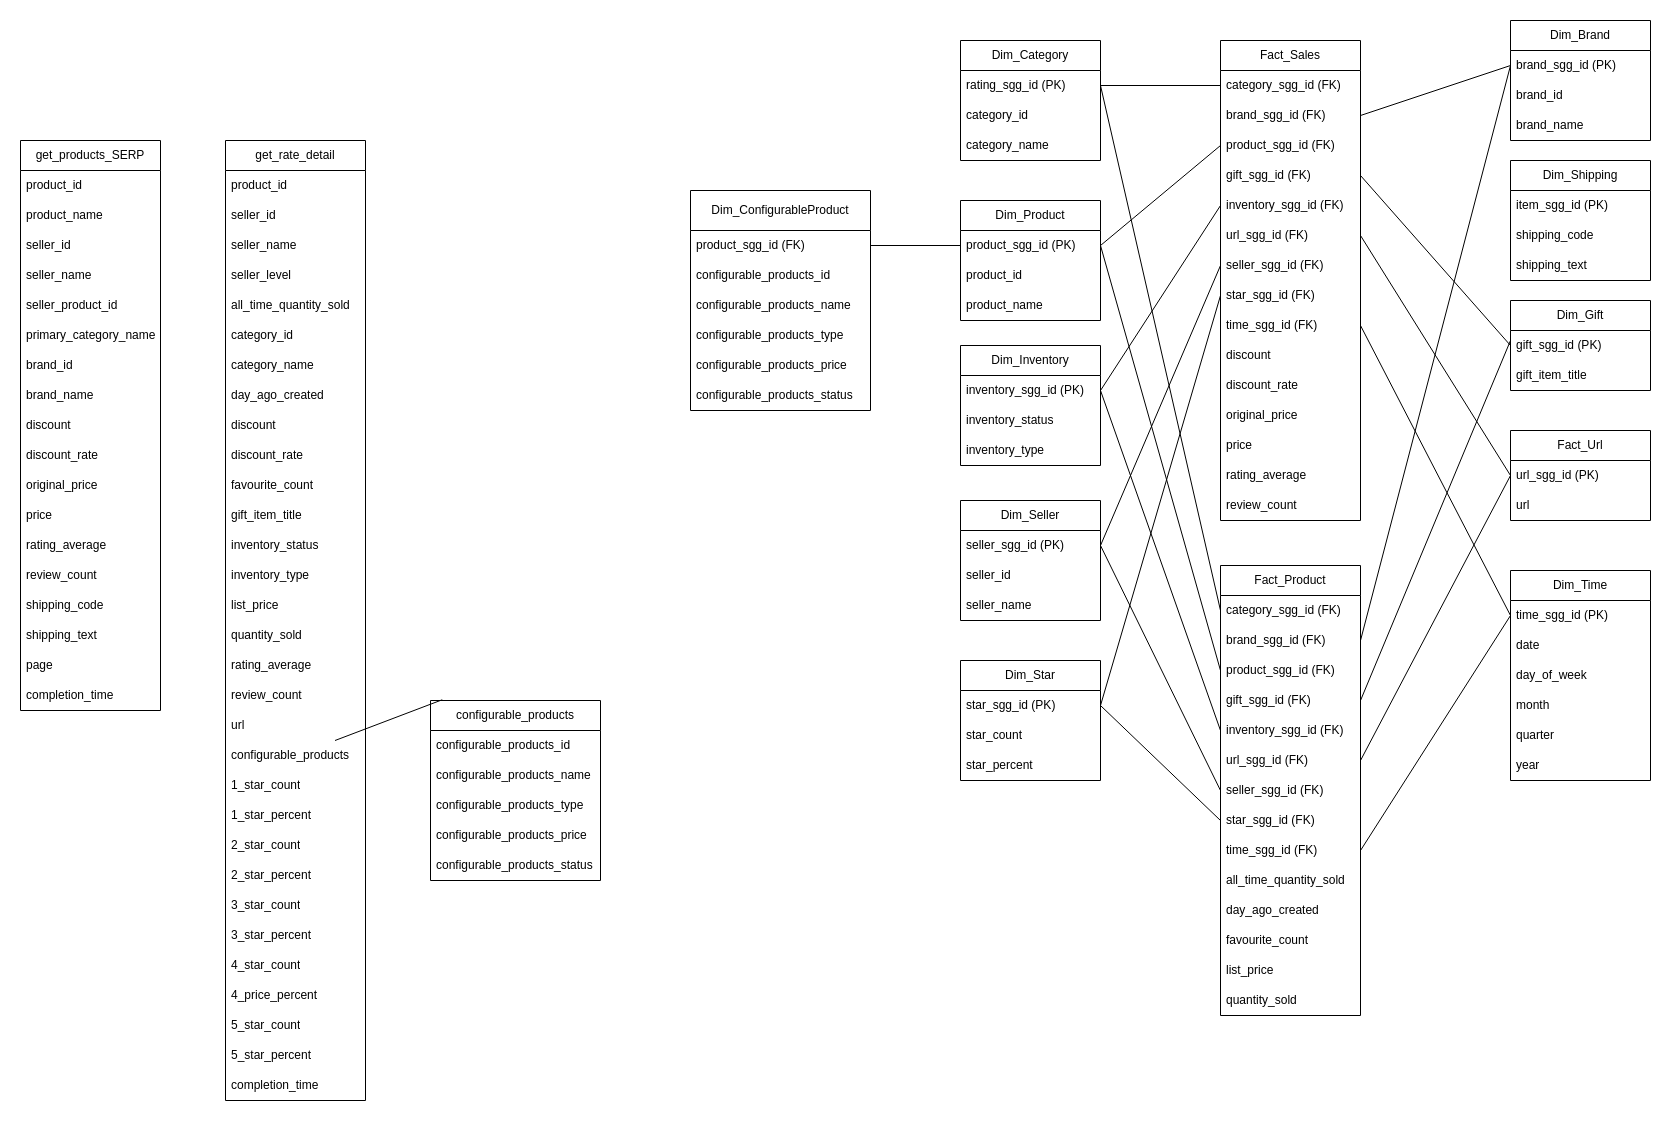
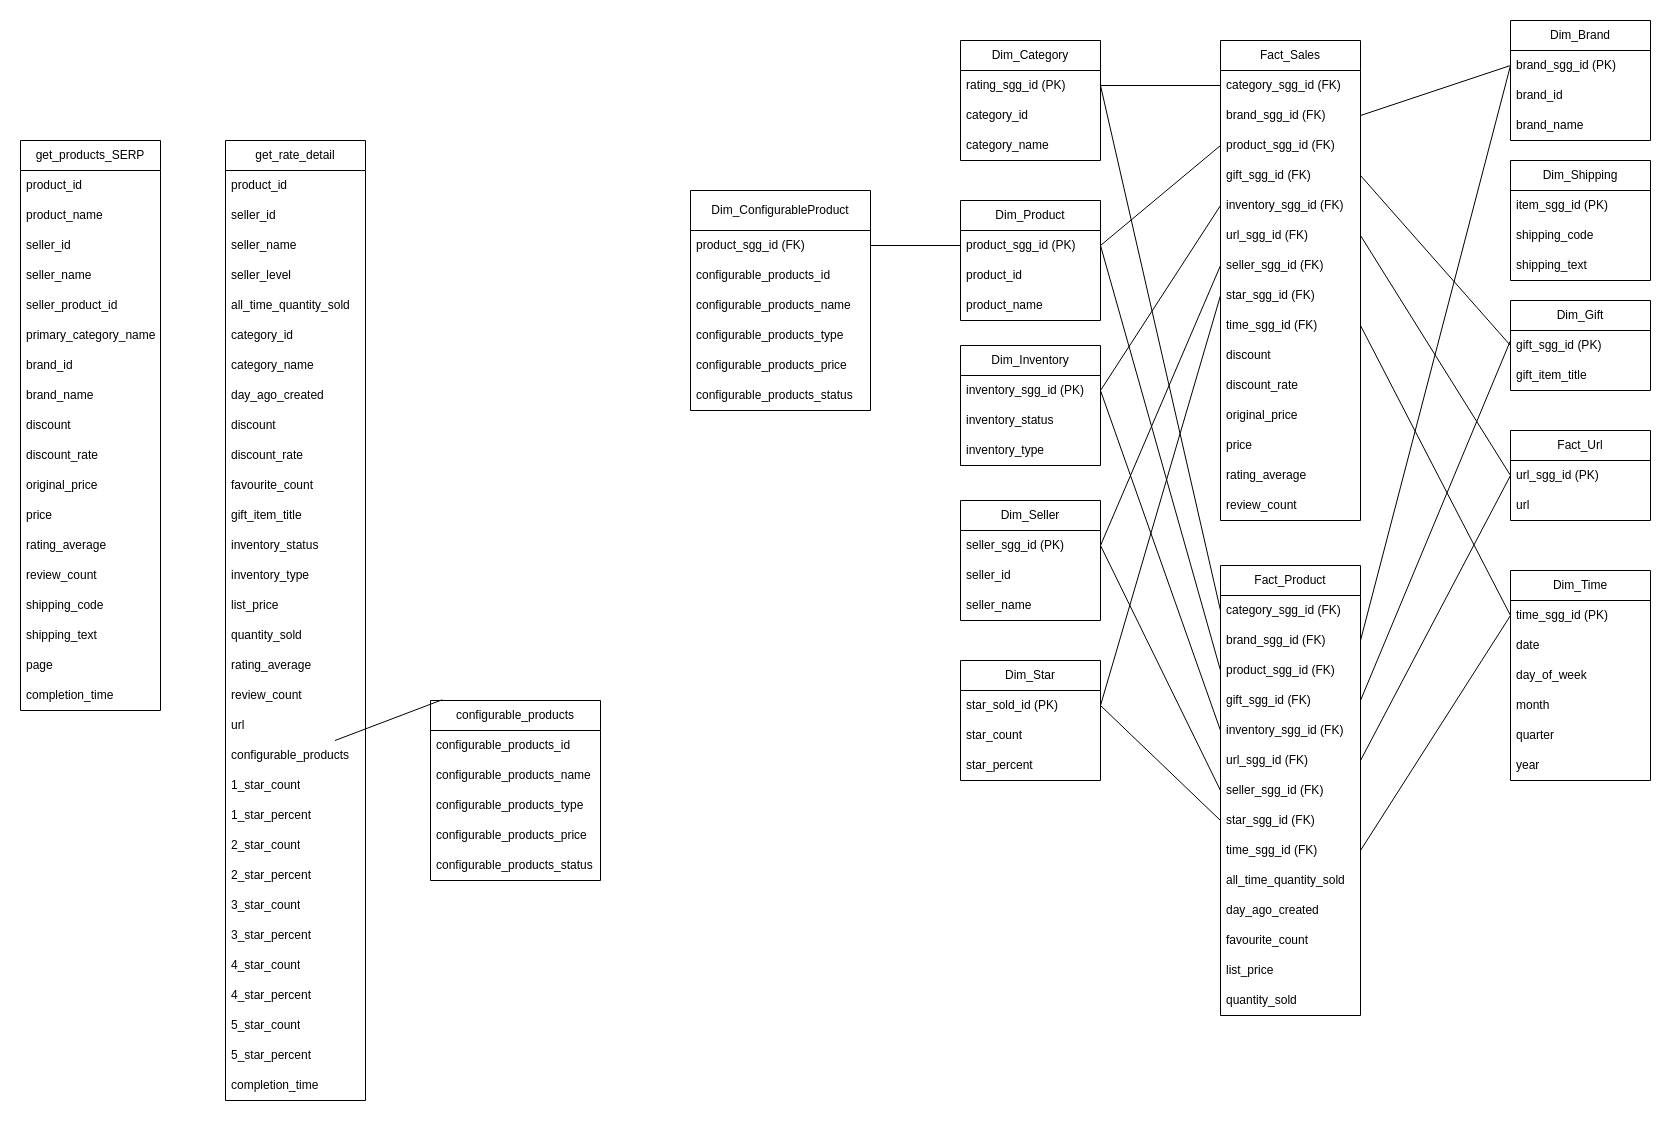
node "star_sgg_id (PK)": label "star_sgg_id (PK)" -> "star_sold_id (PK)"
node "4_price_percent": label "4_price_percent" -> "4_star_percent"
